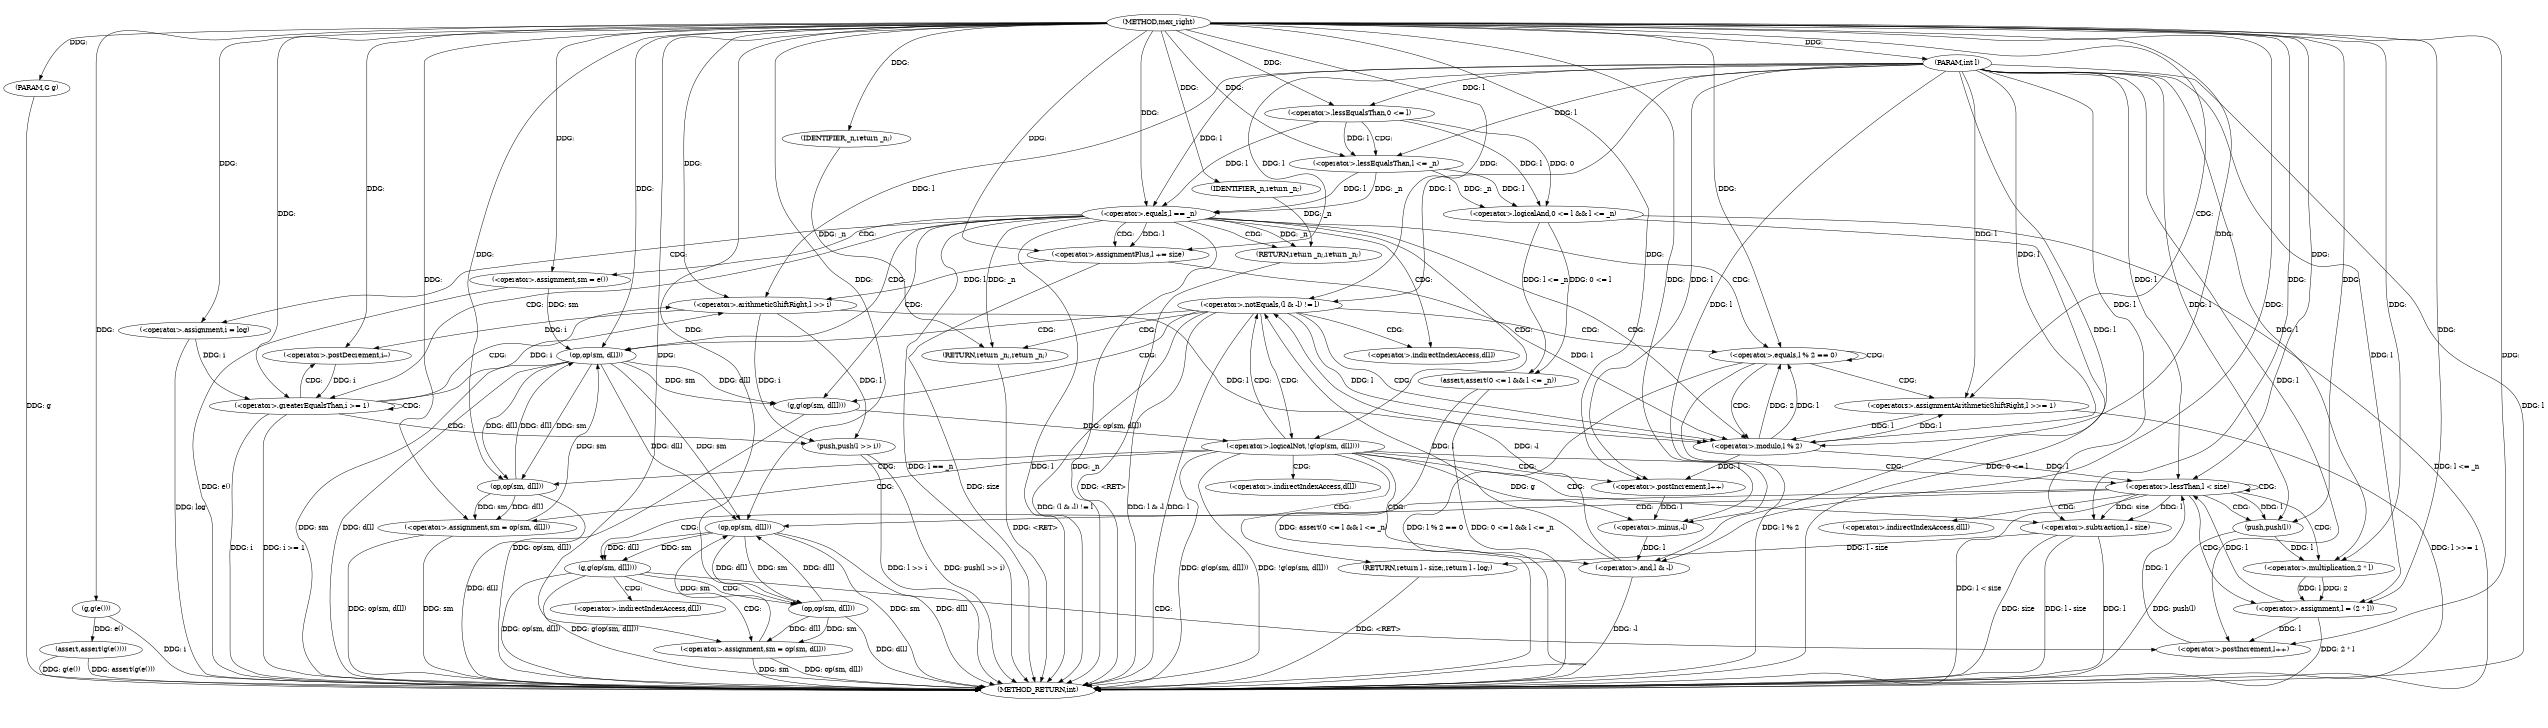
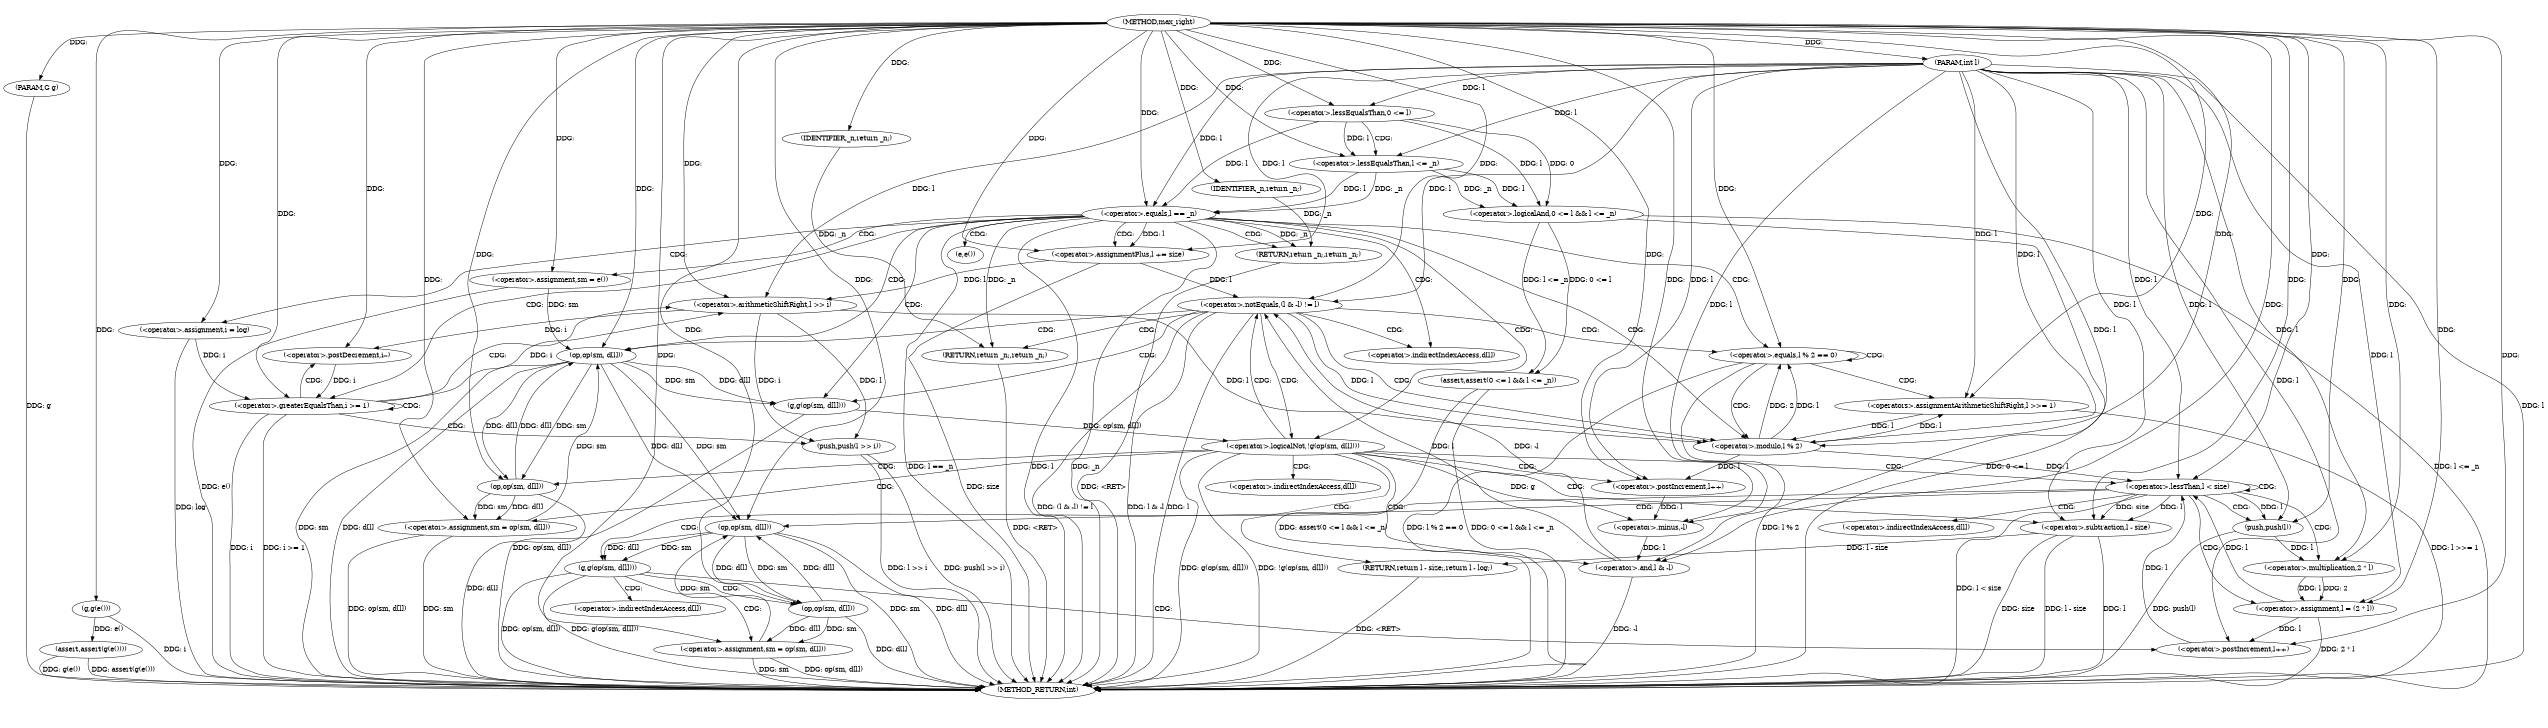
edge "(METHOD,max_right)" -> "(<operators>.assignmentArithmeticShiftRight,l >>= 1)": label "CDG: " -> "DDG: "
node "(e,e())": added
edge "(<operator>.assignmentPlus,l += size)" -> "(<operator>.modulo,l % 2)": now "(<operator>.assignmentPlus,l += size)" -> "(<operator>.notEquals,(l & -l) != l)"
